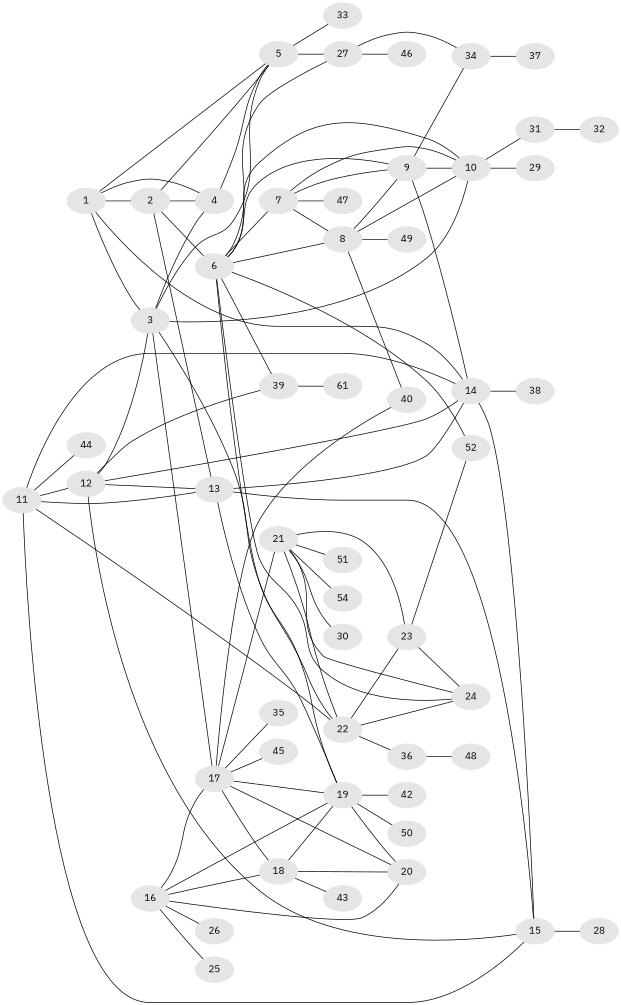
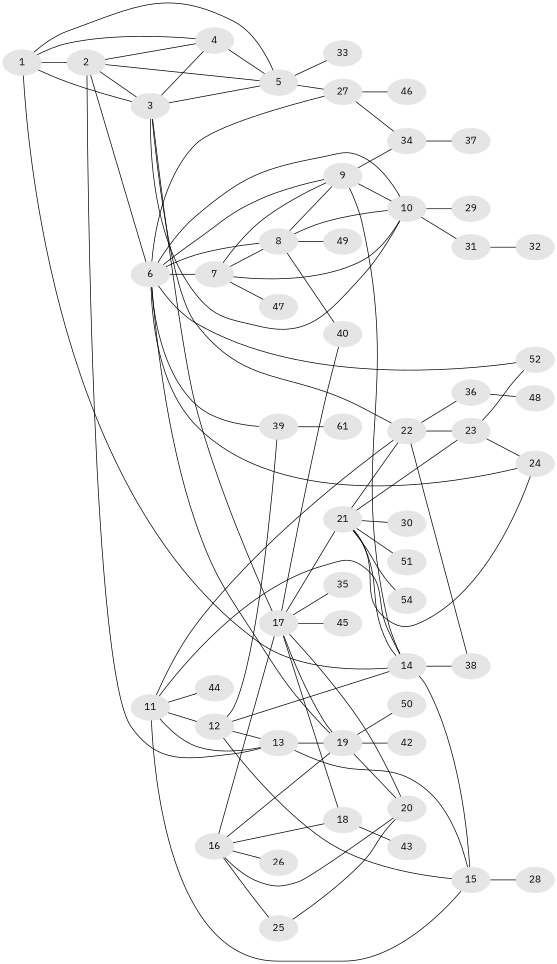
edge "3" -- "12": now "3" -- "2"
edge "14" -- "13": now "14" -- "21"
edge "24" -- "22": now "38" -- "22"
edge "19" -- "18": removed
edge "18" -- "20": now "25" -- "20"
